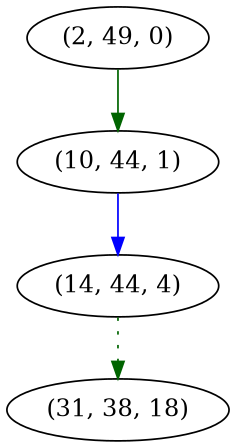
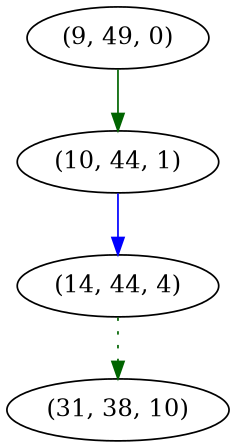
node "(2, 49, 0)": label "(2, 49, 0)" -> "(9, 49, 0)"
node "(31, 38, 18)": label "(31, 38, 18)" -> "(31, 38, 10)"
